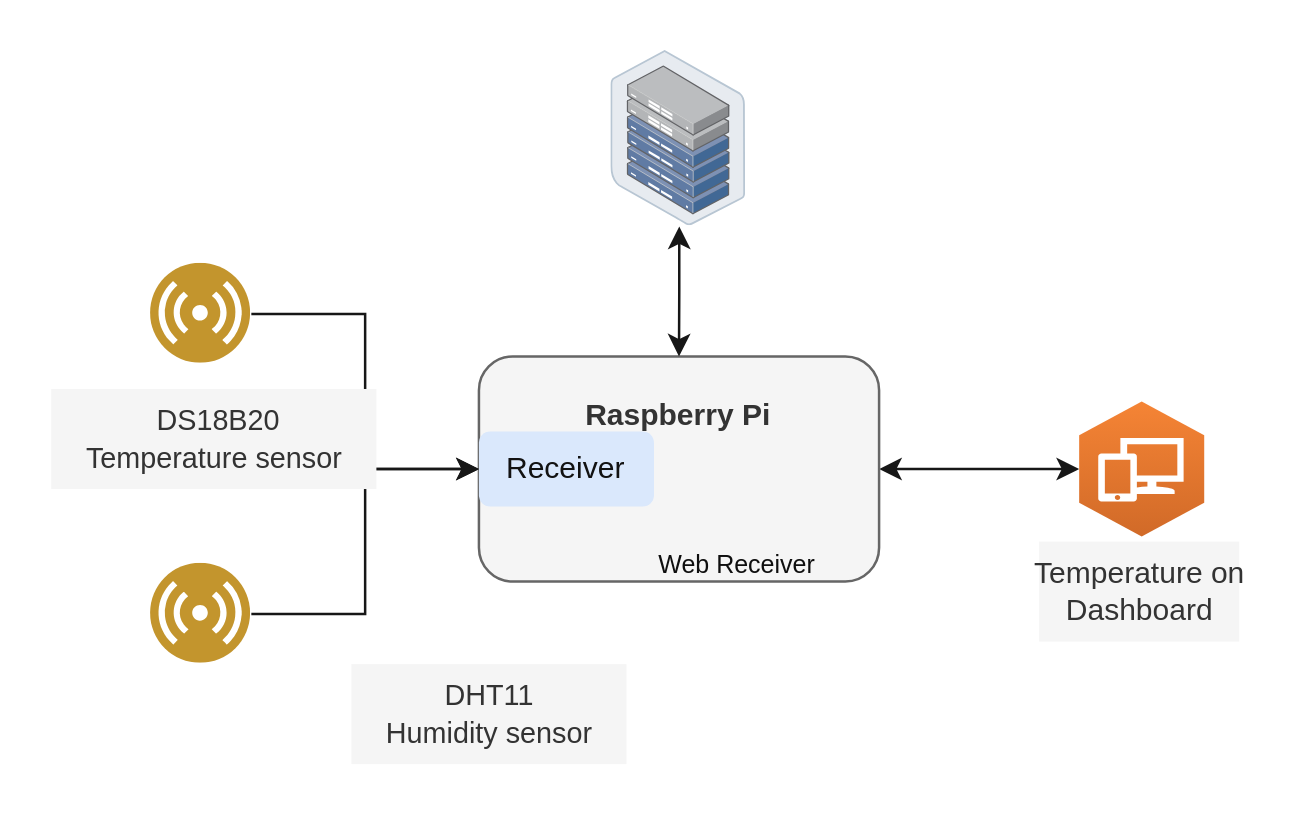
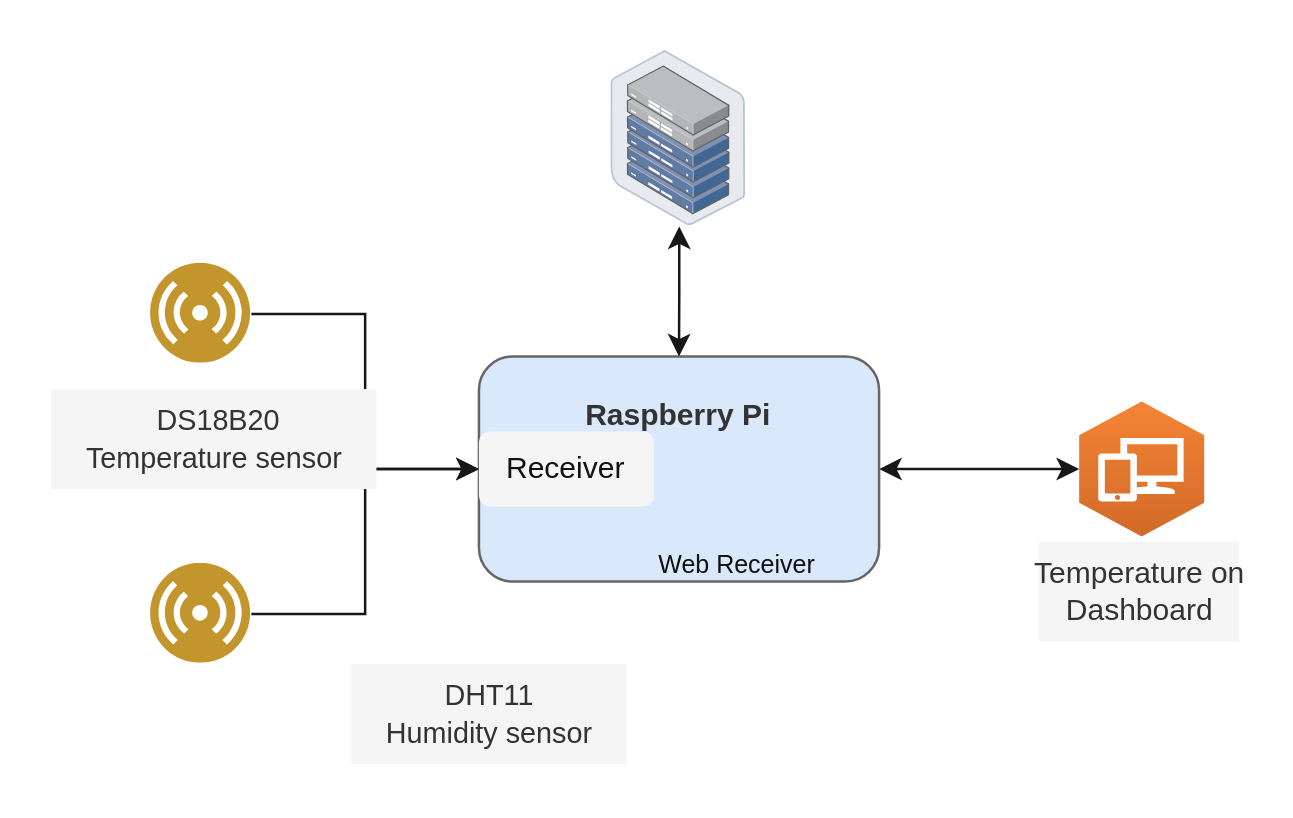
node "Receiver": fillcolor #dae8fc -> #f5f5f5
node "Raspberry Pi": fillcolor #f5f5f5 -> #dae8fc
